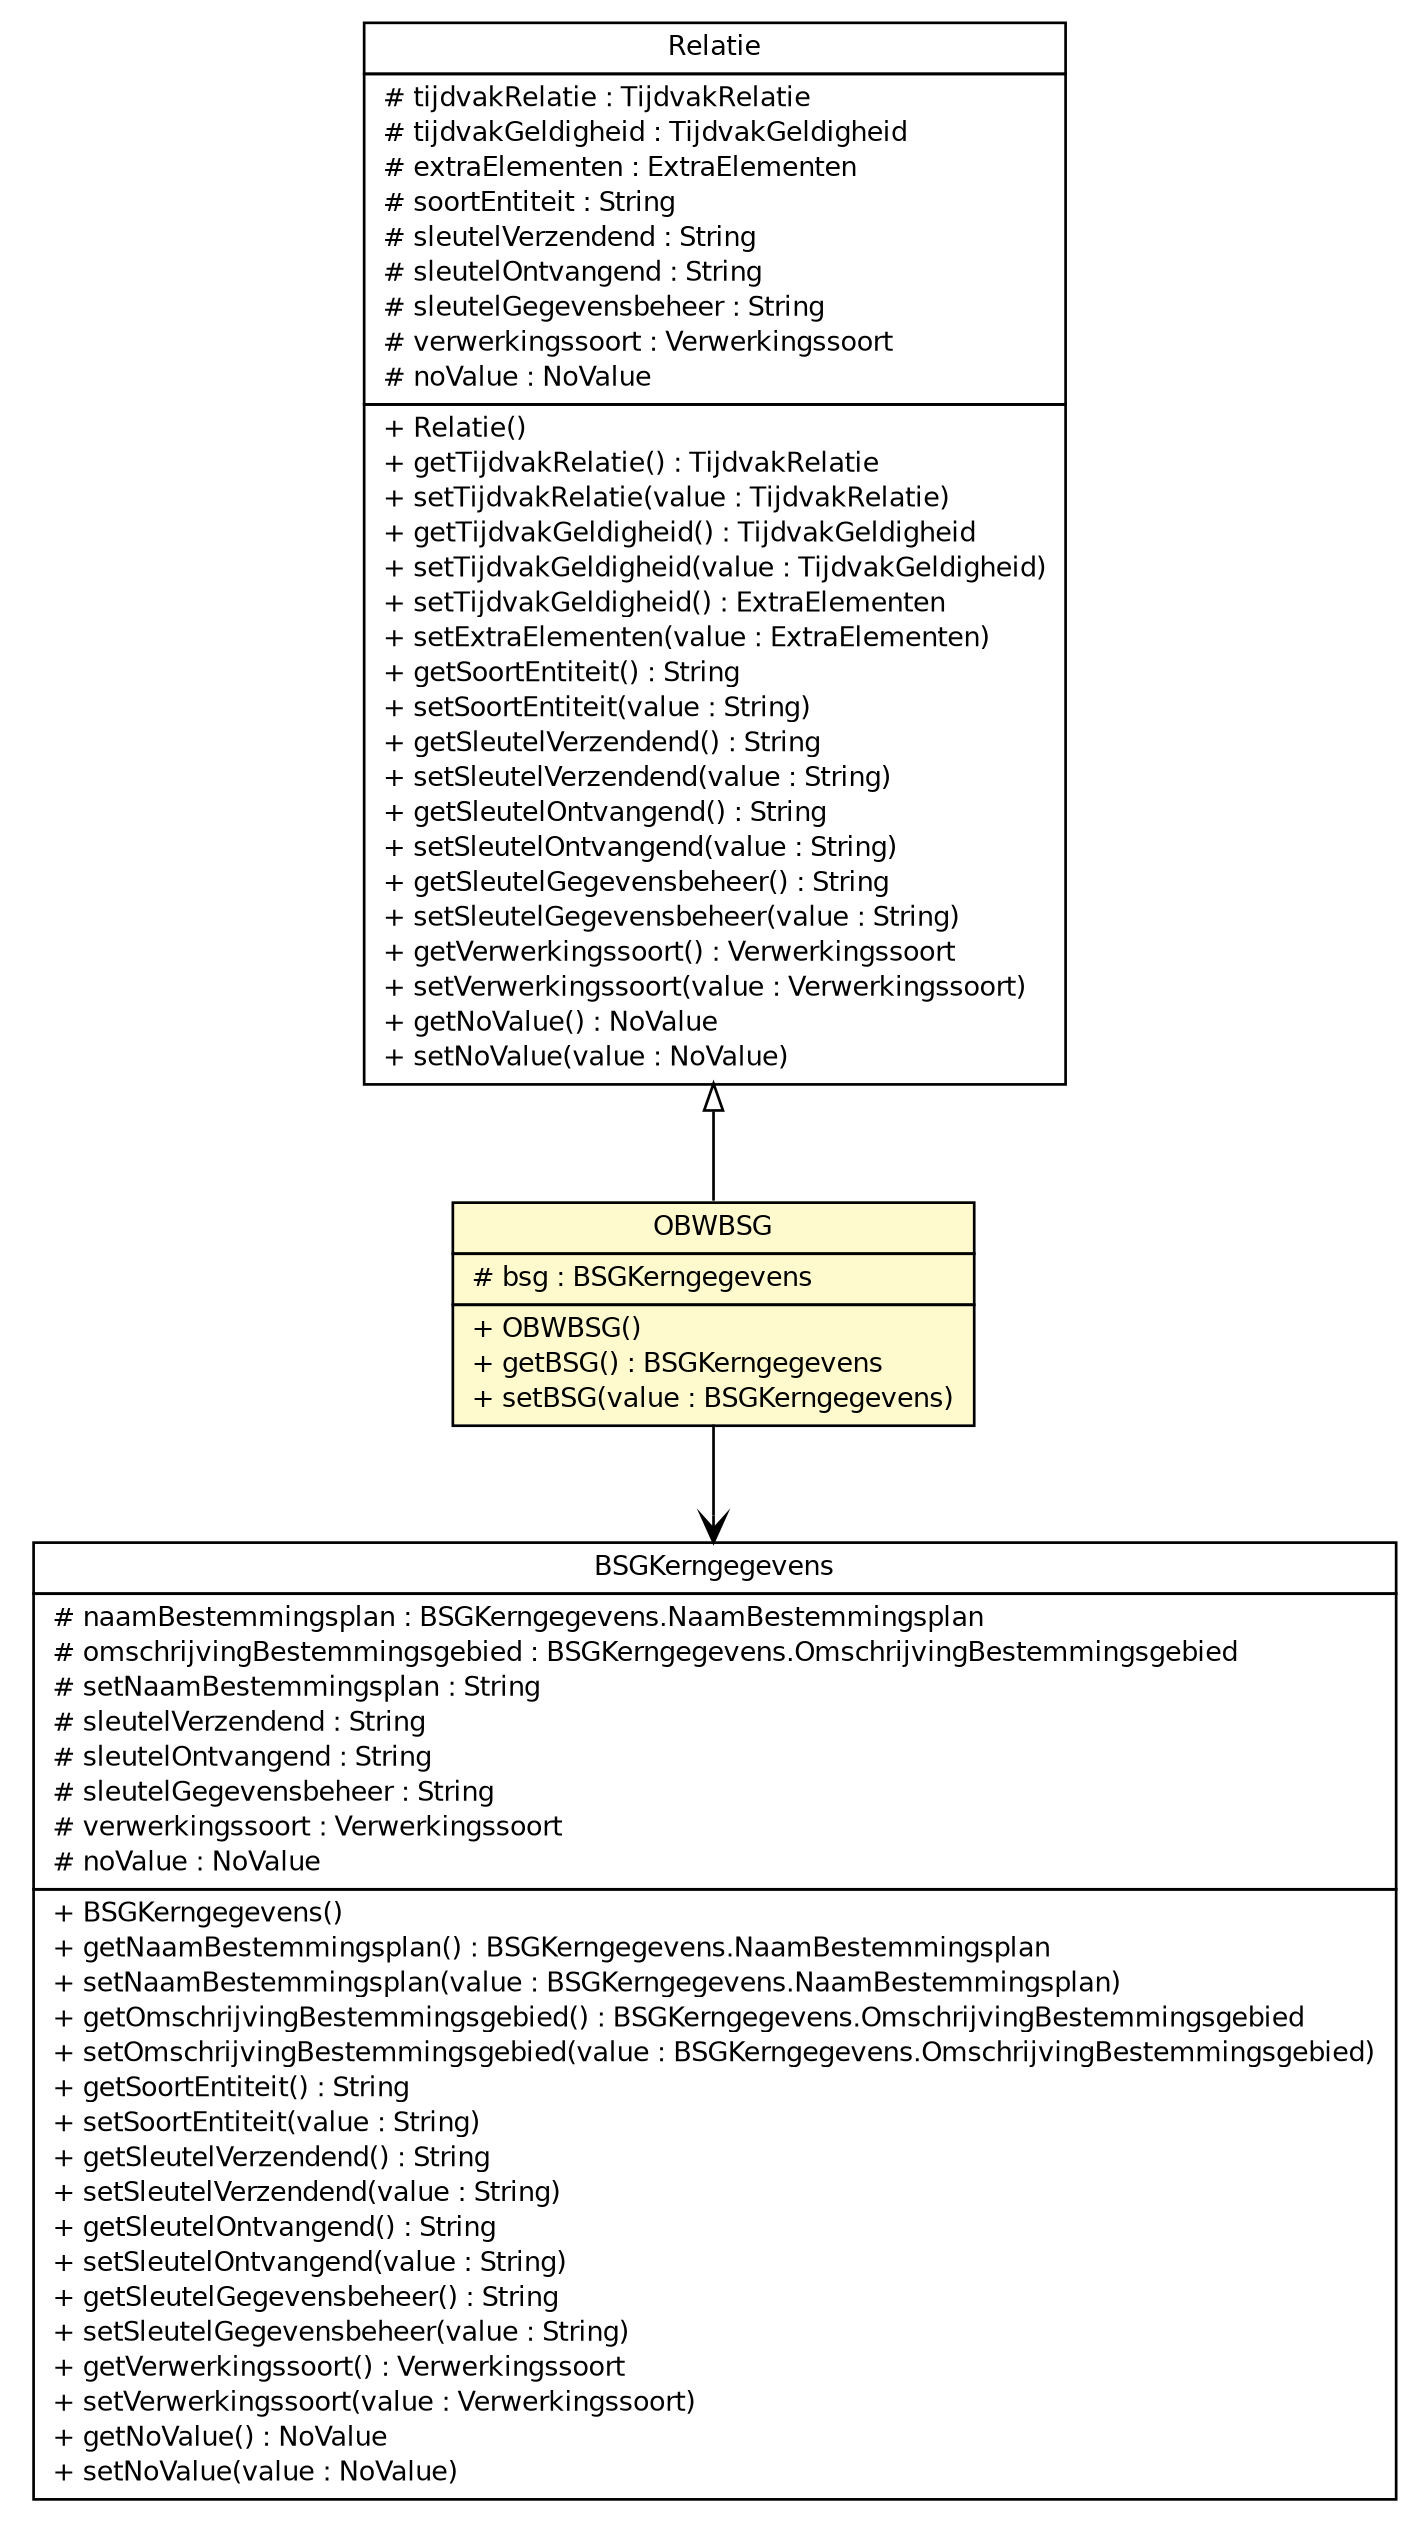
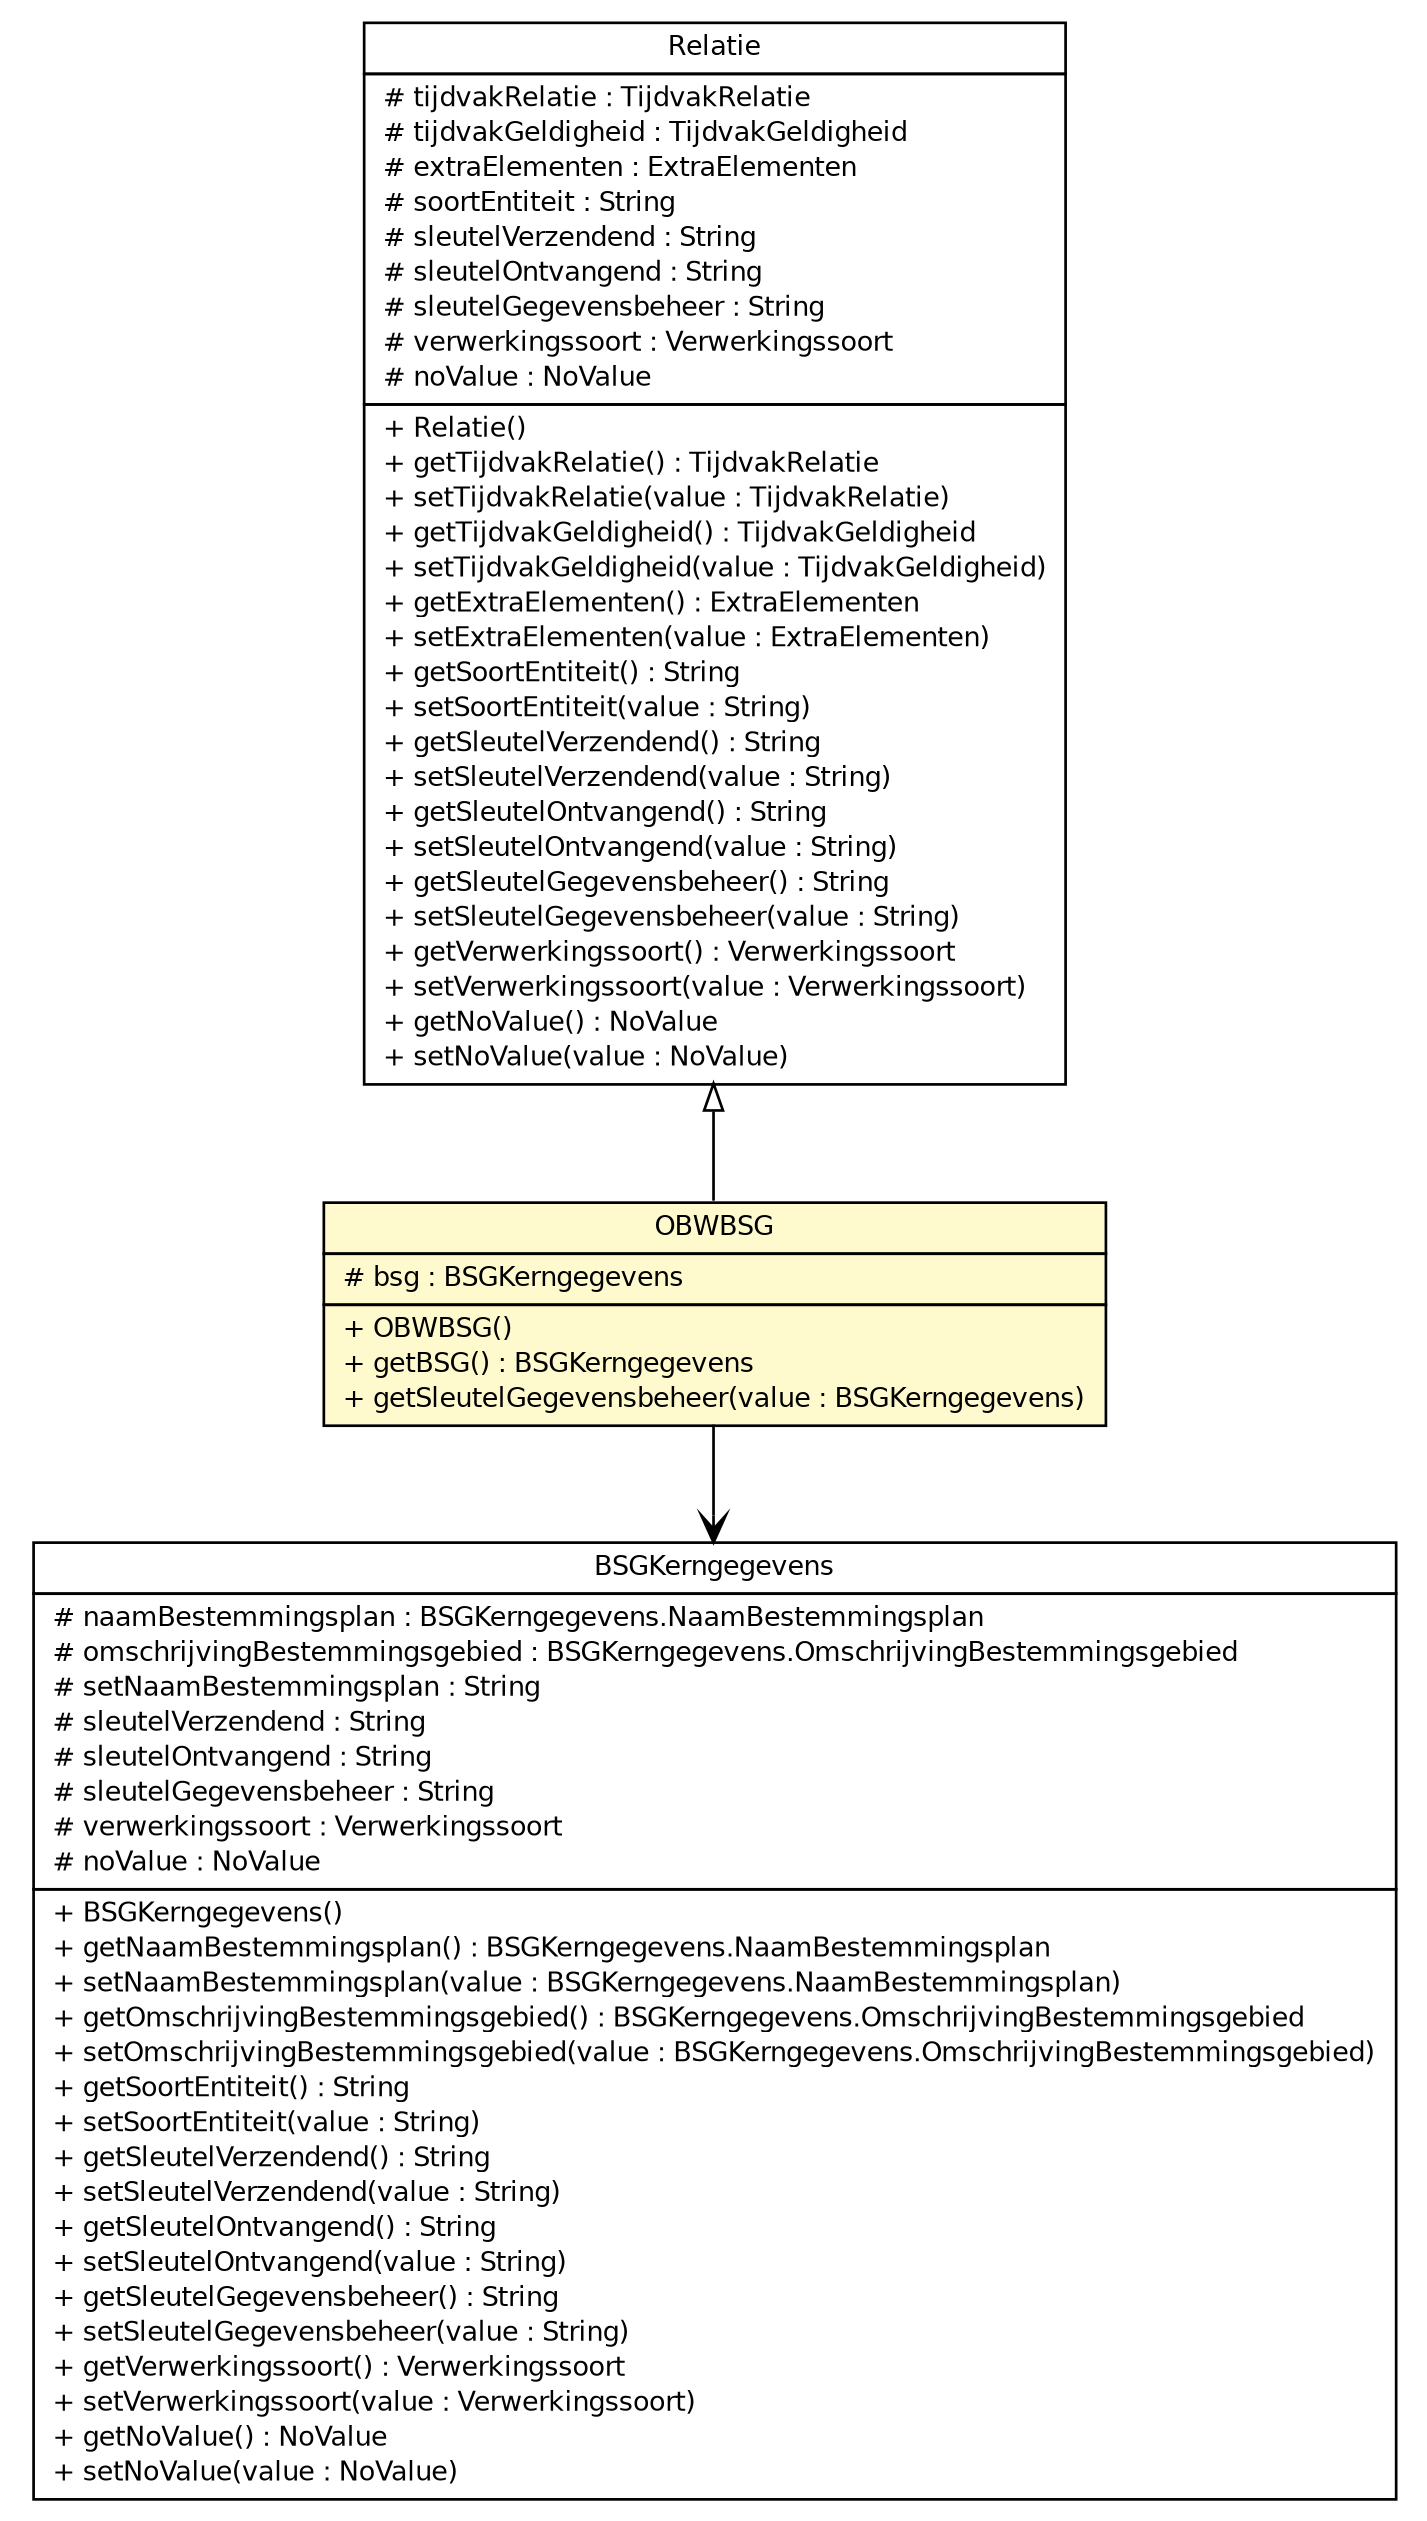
node "Relatie": text "+ setTijdvakGeldigheid() : ExtraElementen" -> "+ getExtraElementen() : ExtraElementen"
node "OBWBSG": text "+ setBSG(value : BSGKerngegevens)" -> "+ getSleutelGegevensbeheer(value : BSGKerngegevens)"
